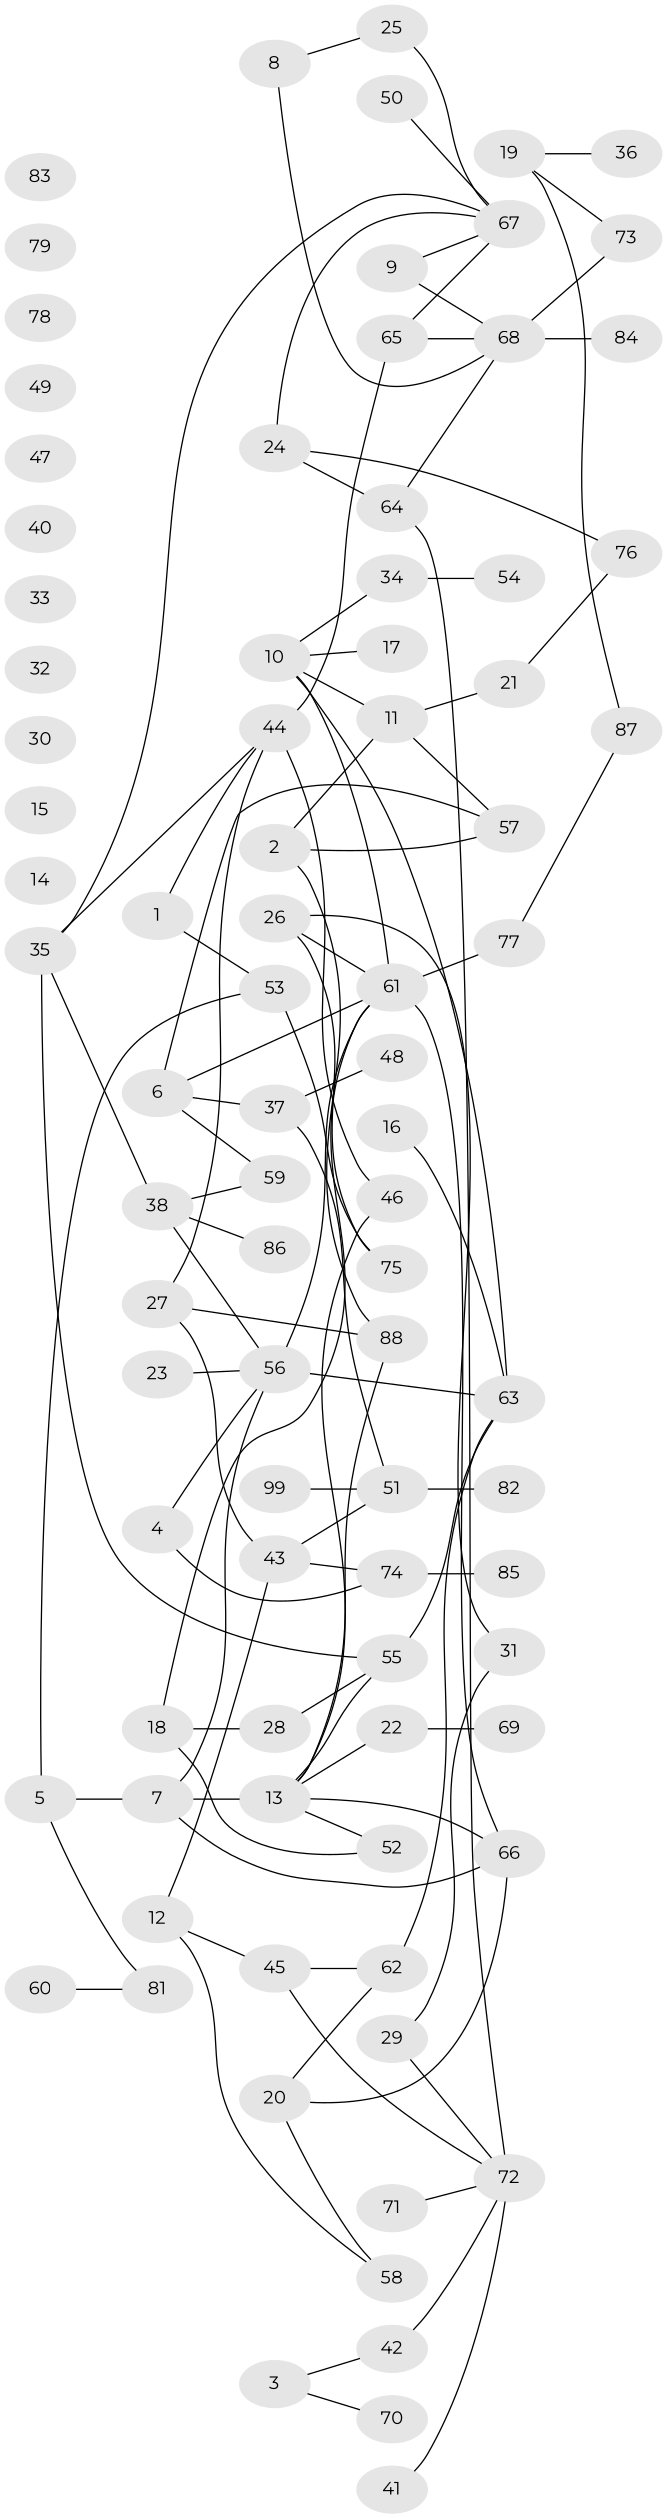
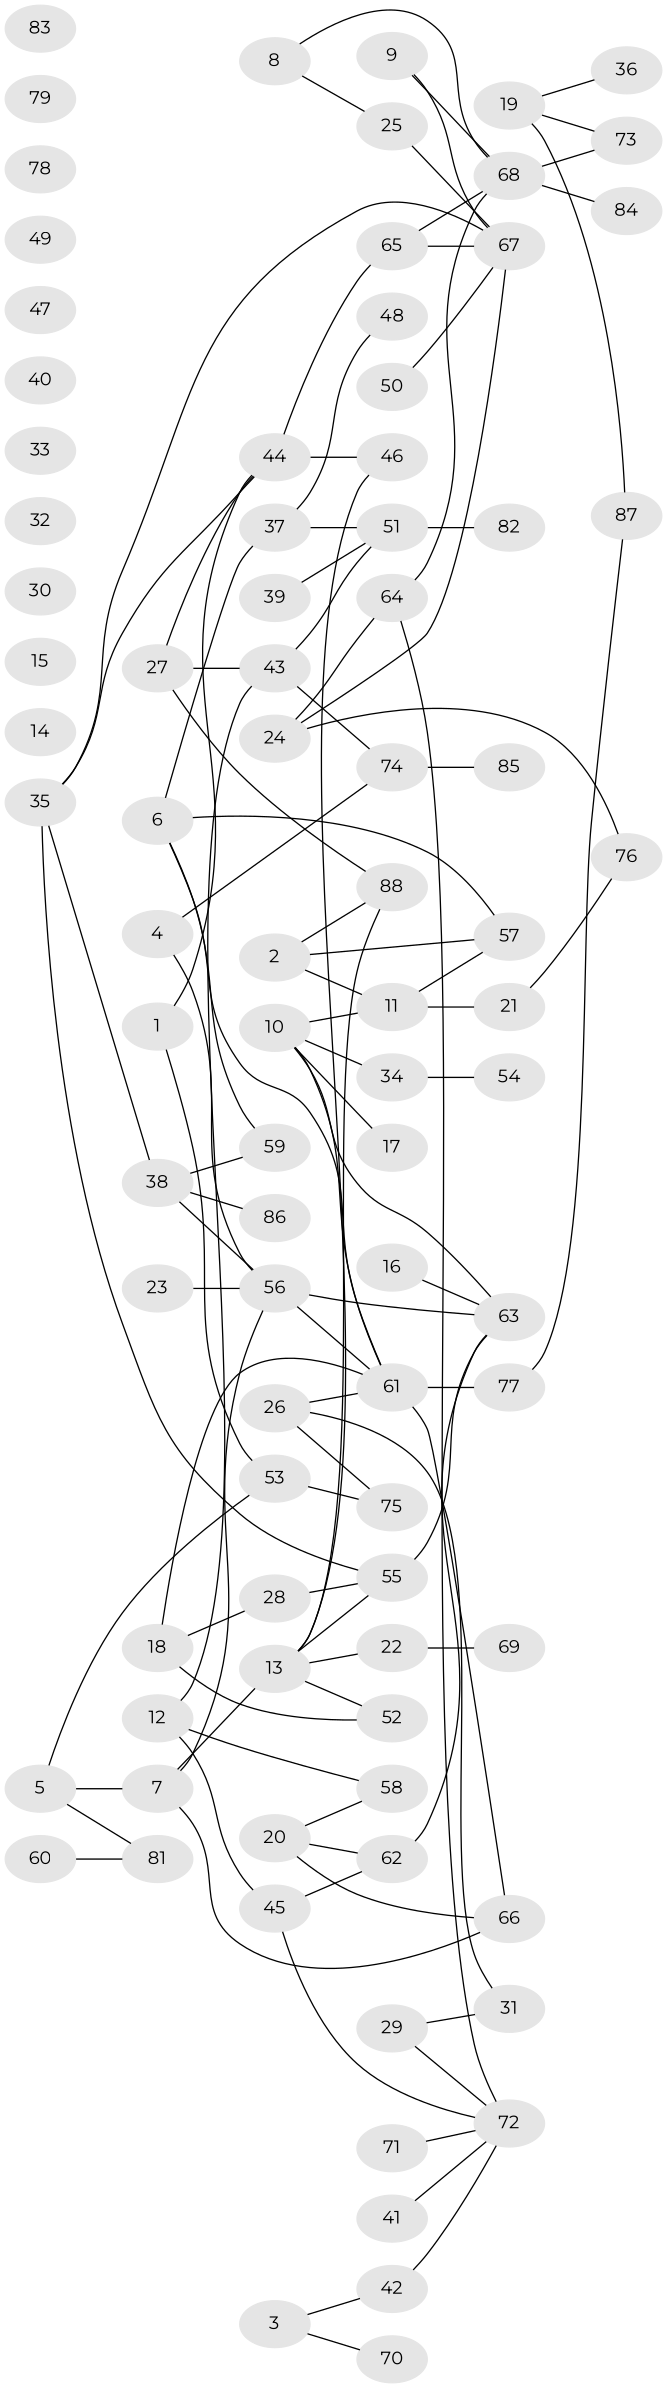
node "99": label "99" -> "39"
edge "13" -- "66": removed
